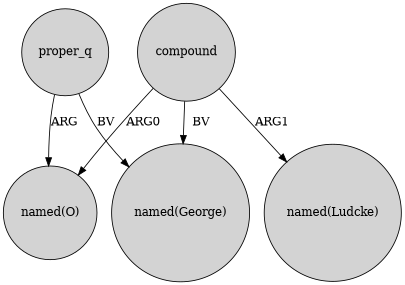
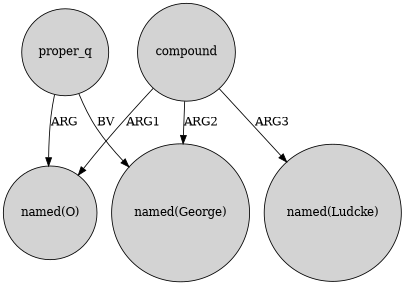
edge "compound" -> "named(O)": label "ARG0" -> "ARG1"
edge "compound" -> "named(George)": label "BV" -> "ARG2"
edge "compound" -> "named(Ludcke)": label "ARG1" -> "ARG3"
